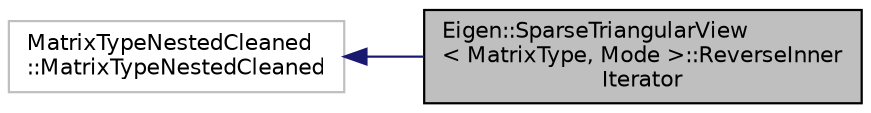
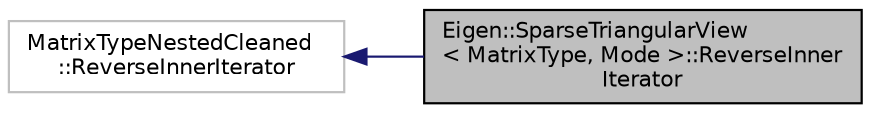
node "MatrixTypeNestedCleaned ::MatrixTypeNestedCleaned": label "MatrixTypeNestedCleaned ::MatrixTypeNestedCleaned" -> "MatrixTypeNestedCleaned ::ReverseInnerIterator"
